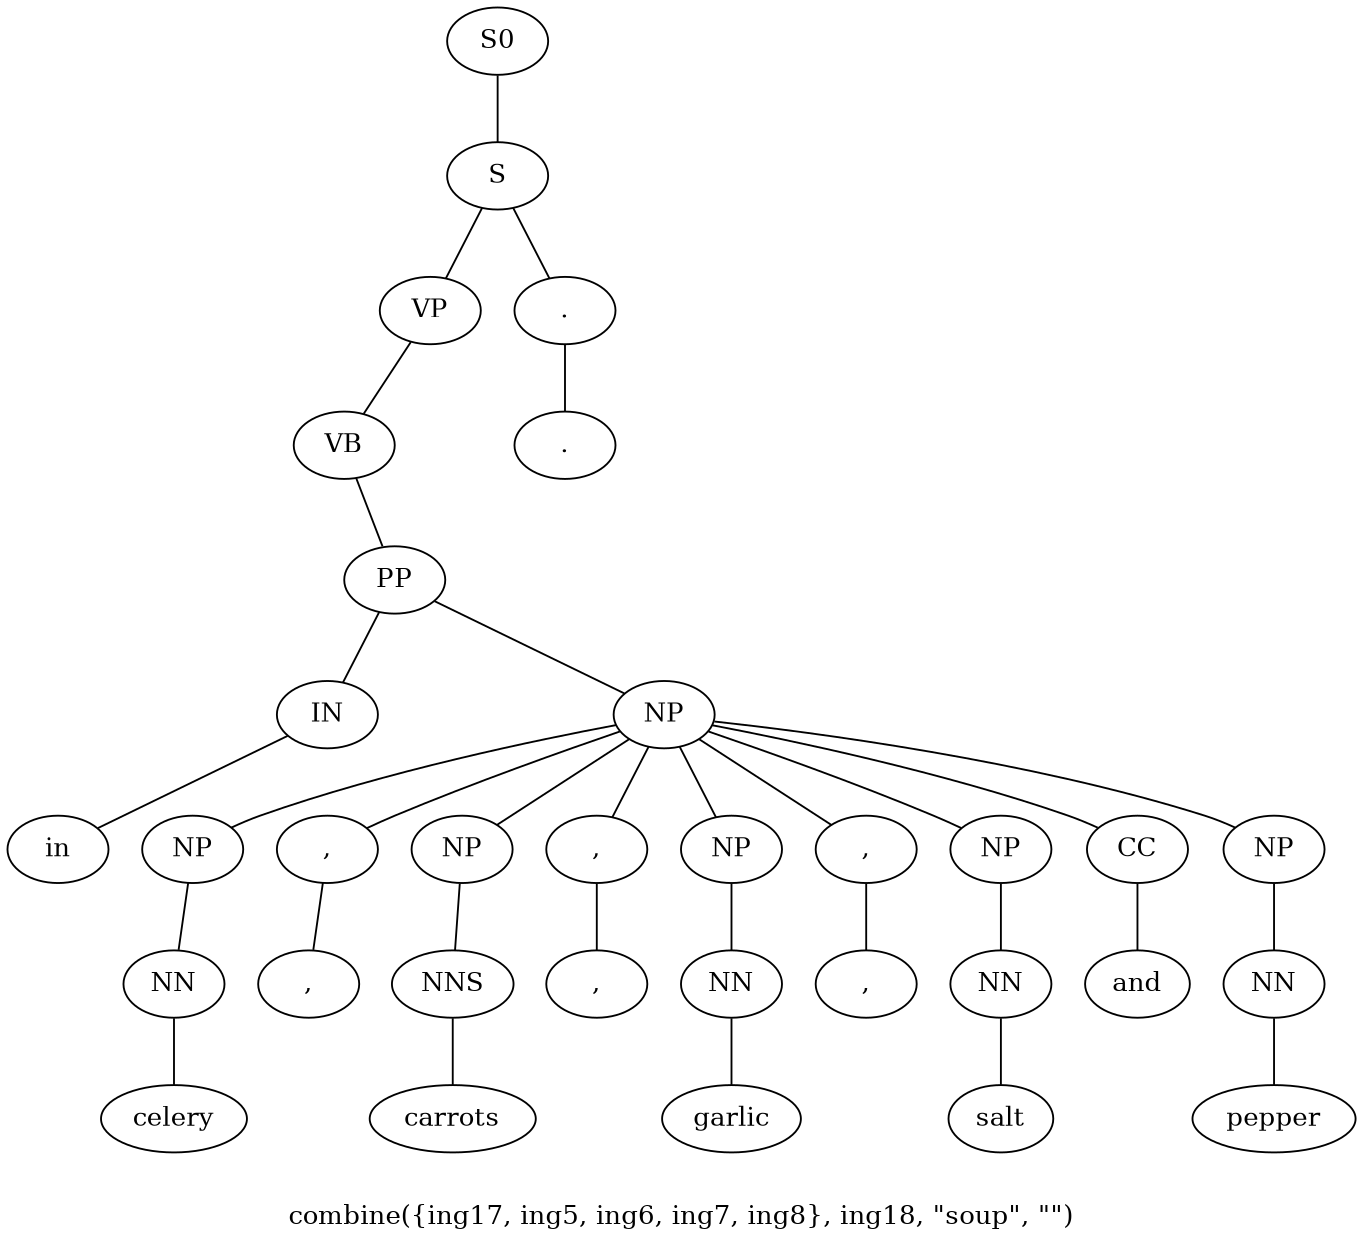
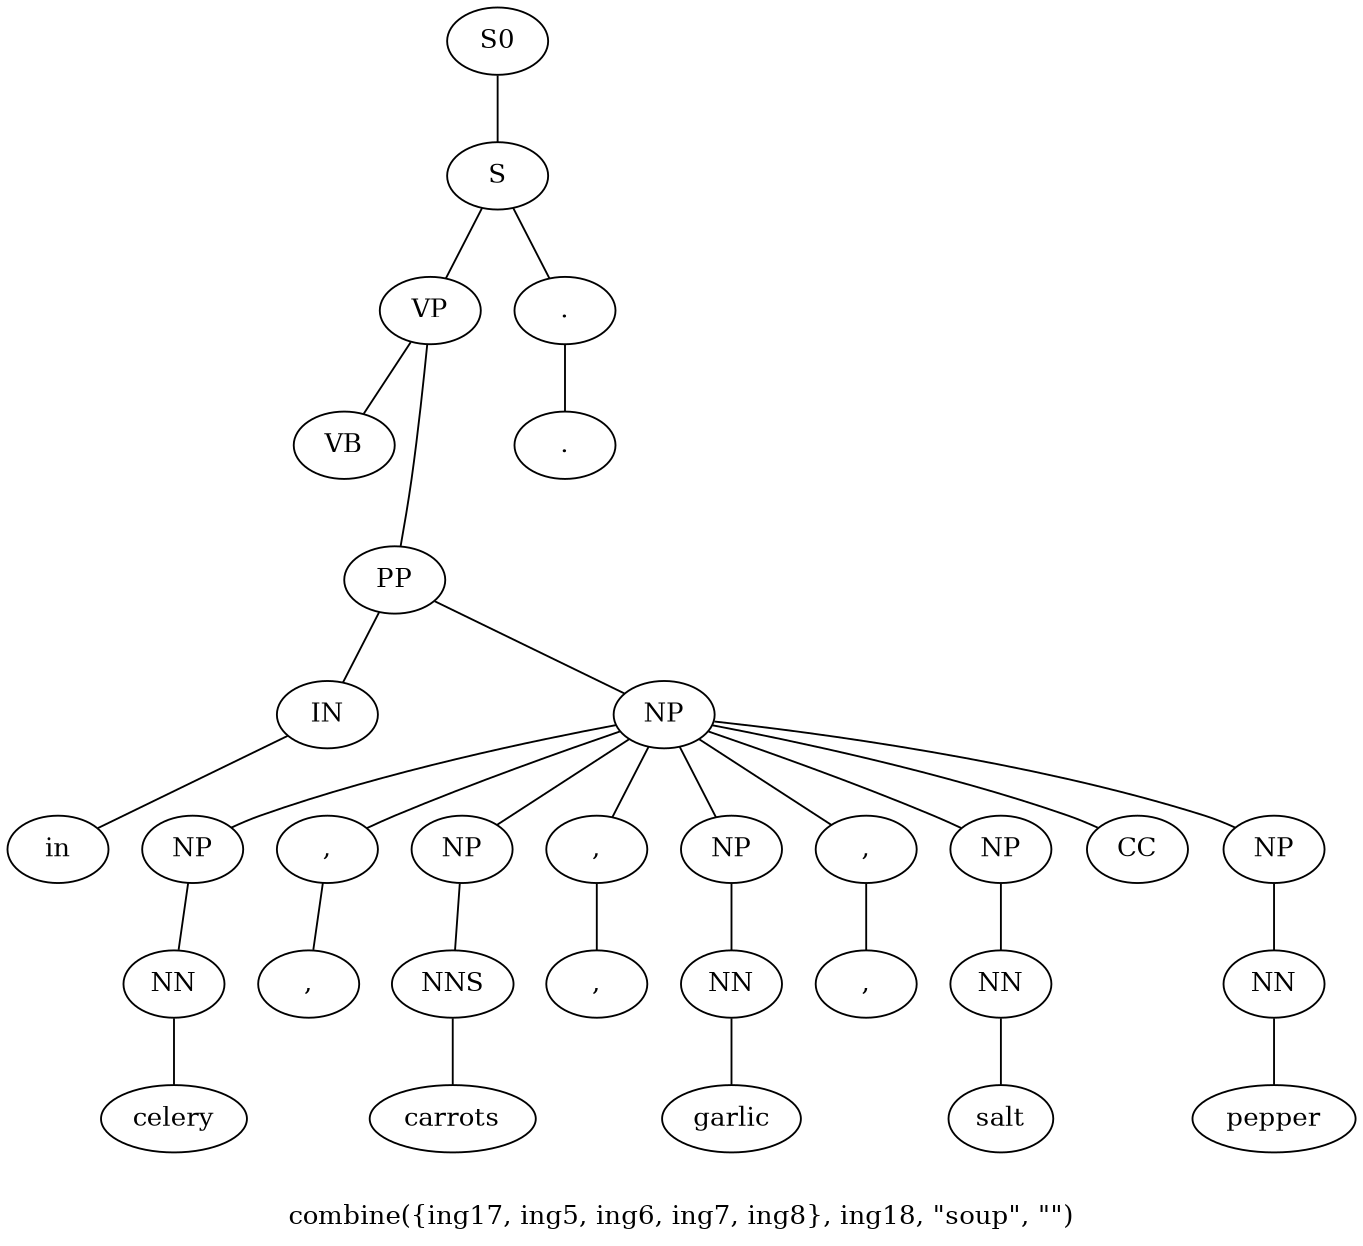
edge "VB" -- "PP": now "VP" -- "PP"
node "and": removed
